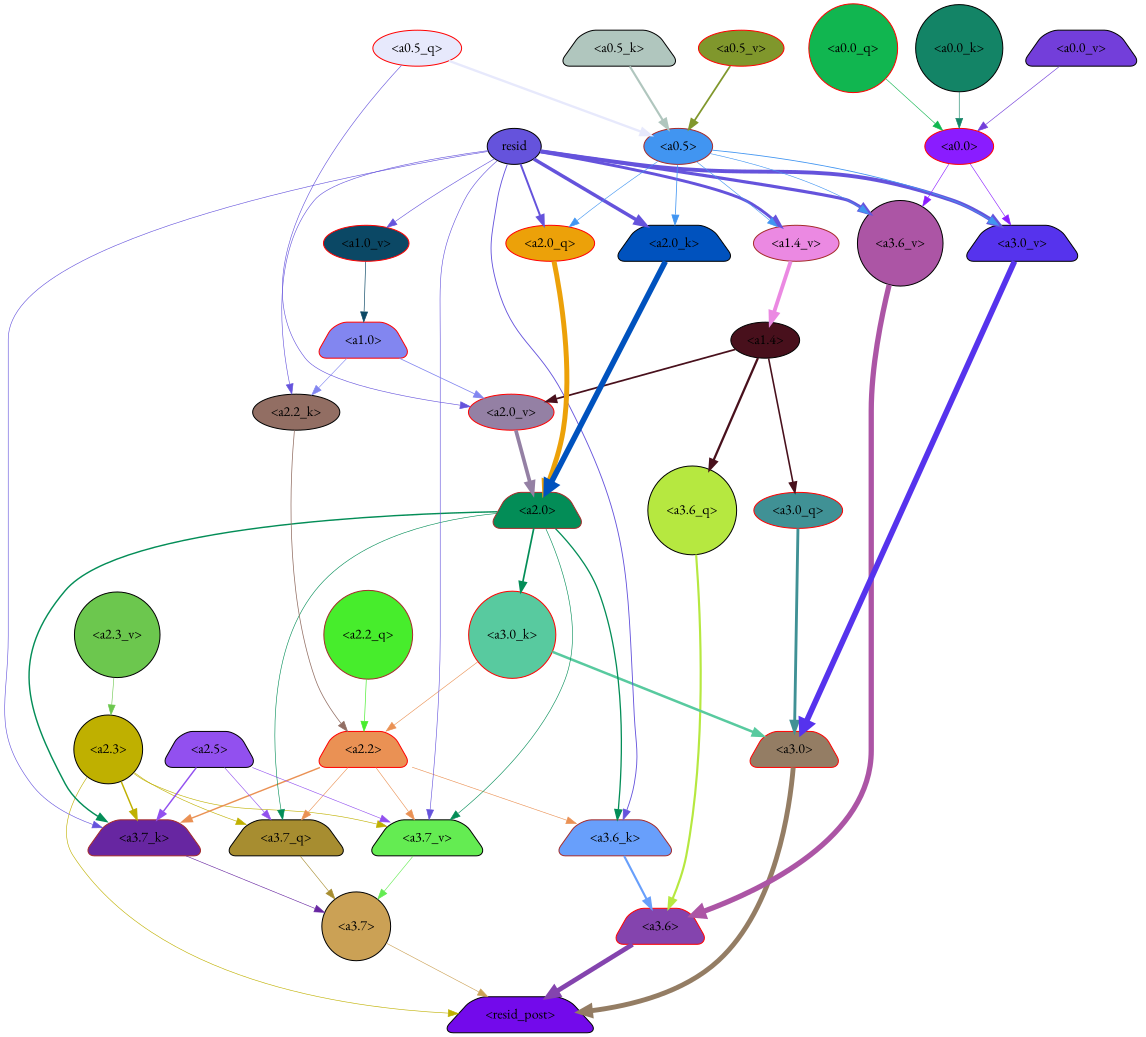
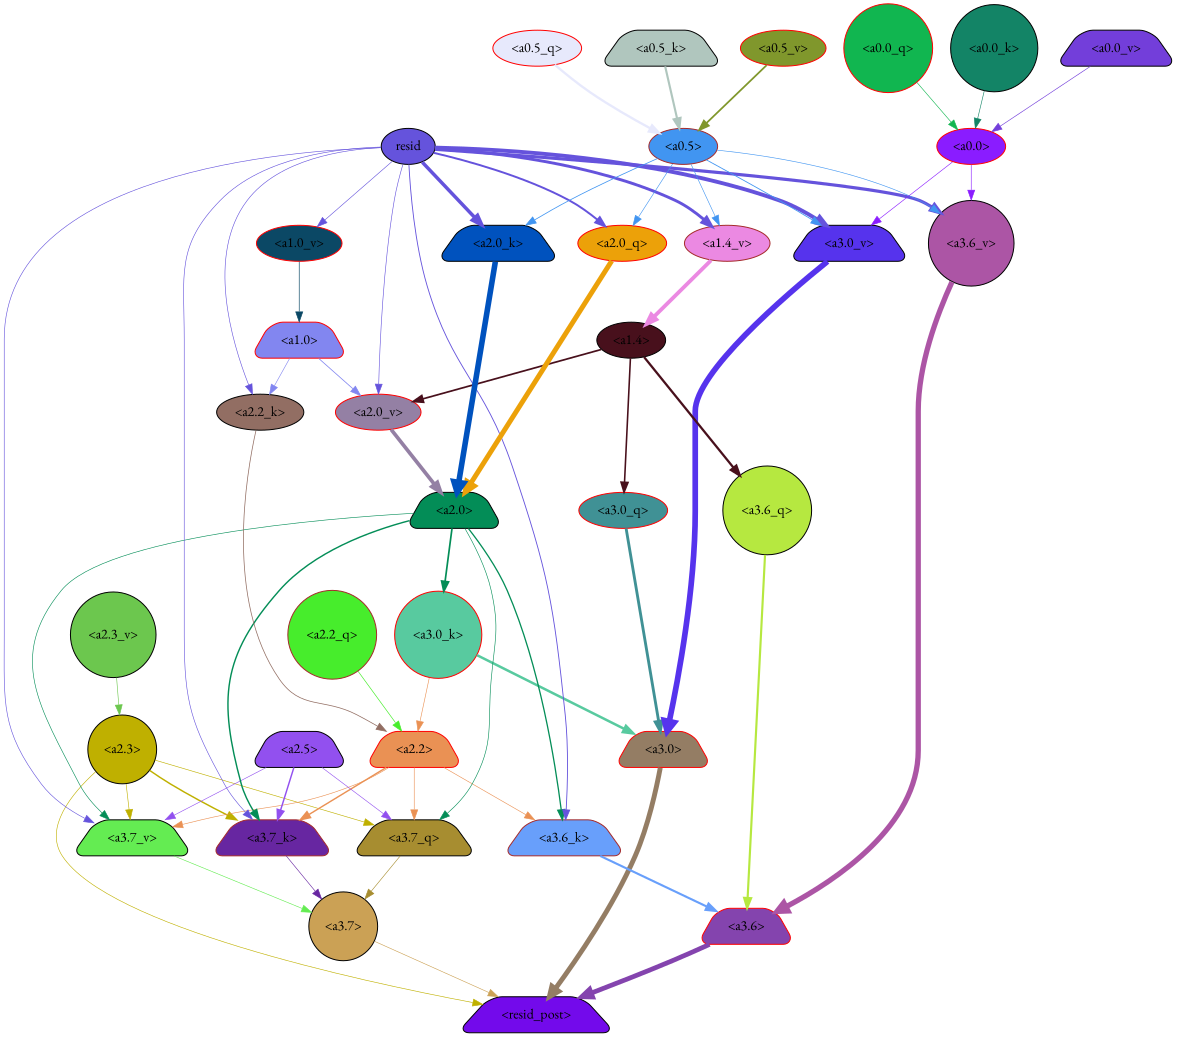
edge "<a0.5_q>" -> "<a2.0_v>": now "resid" -> "<a2.0_v>"
node "<a2.0>": color brown -> black
